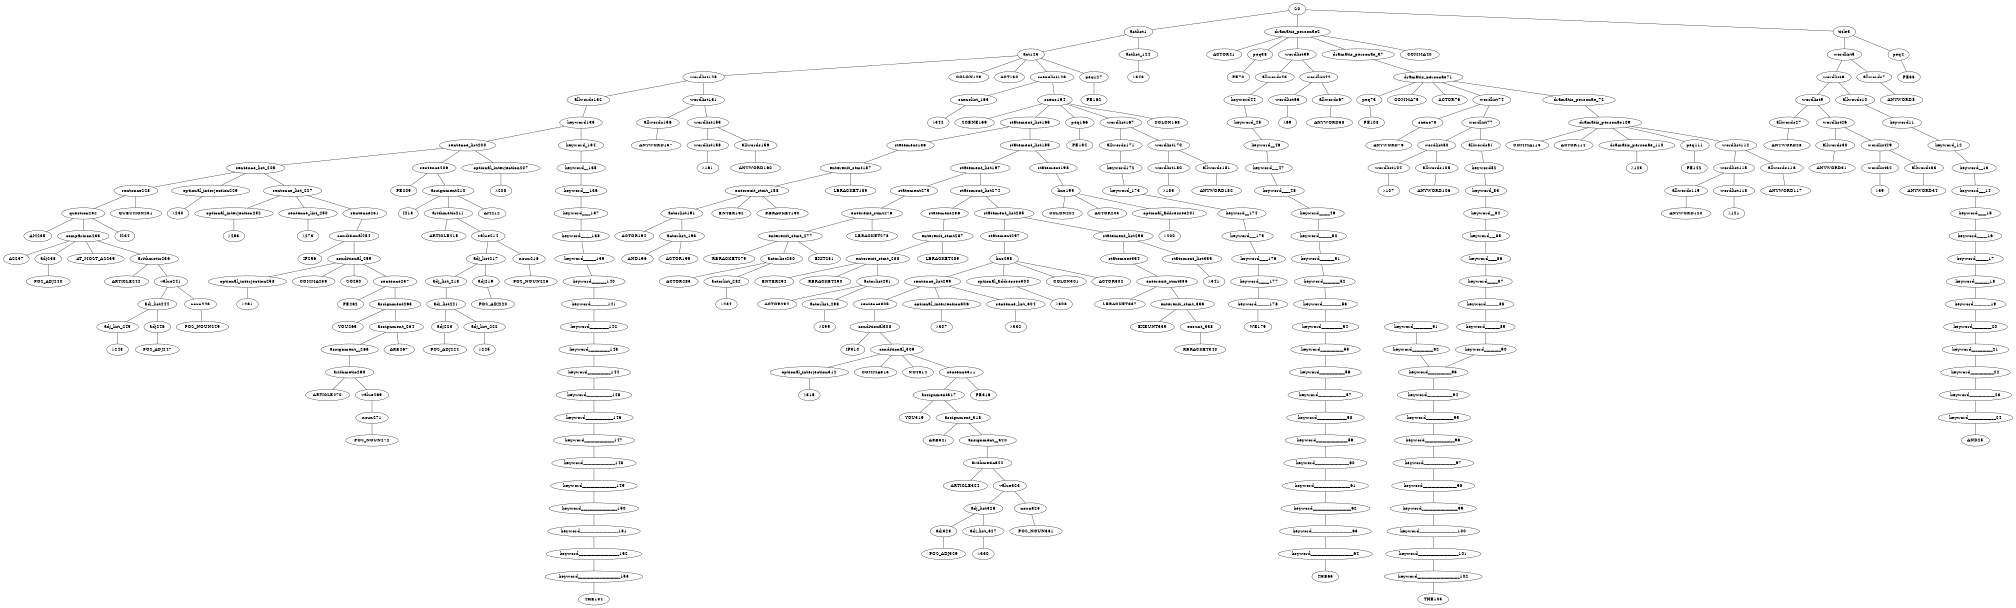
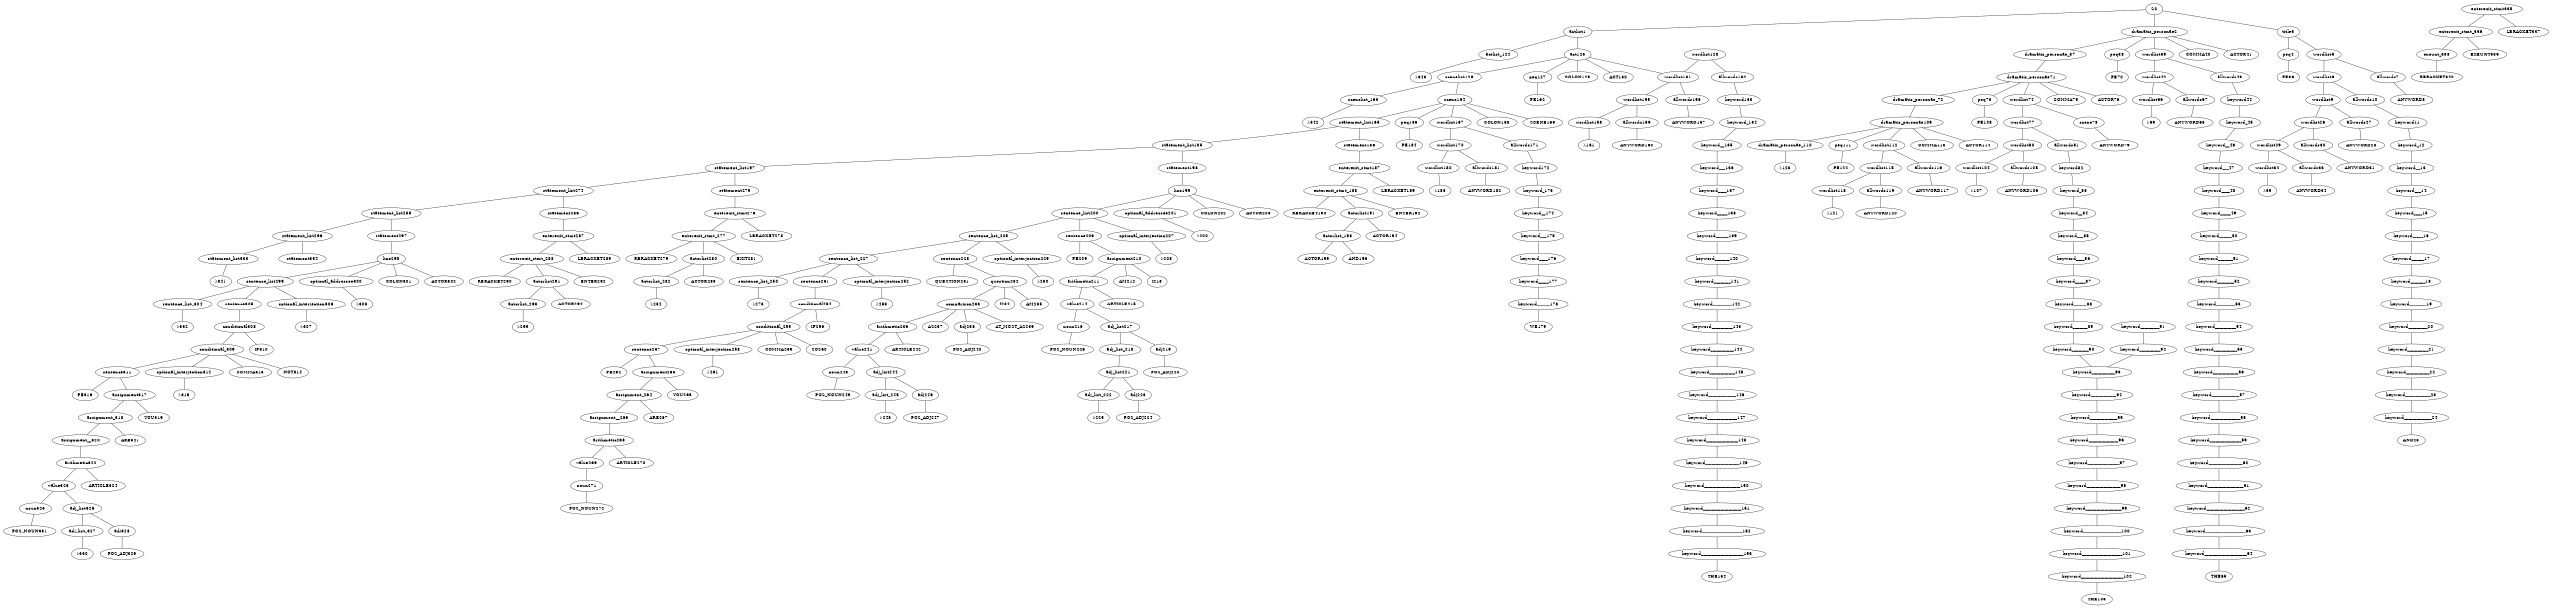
edge "act125" -- "wordlist128": now "act125" -- "wordlist131"
edge "keyword133" -- "sentence_list200": now "line199" -- "sentence_list200"
edge "statement334" -- "enterexit_stmt335": removed
